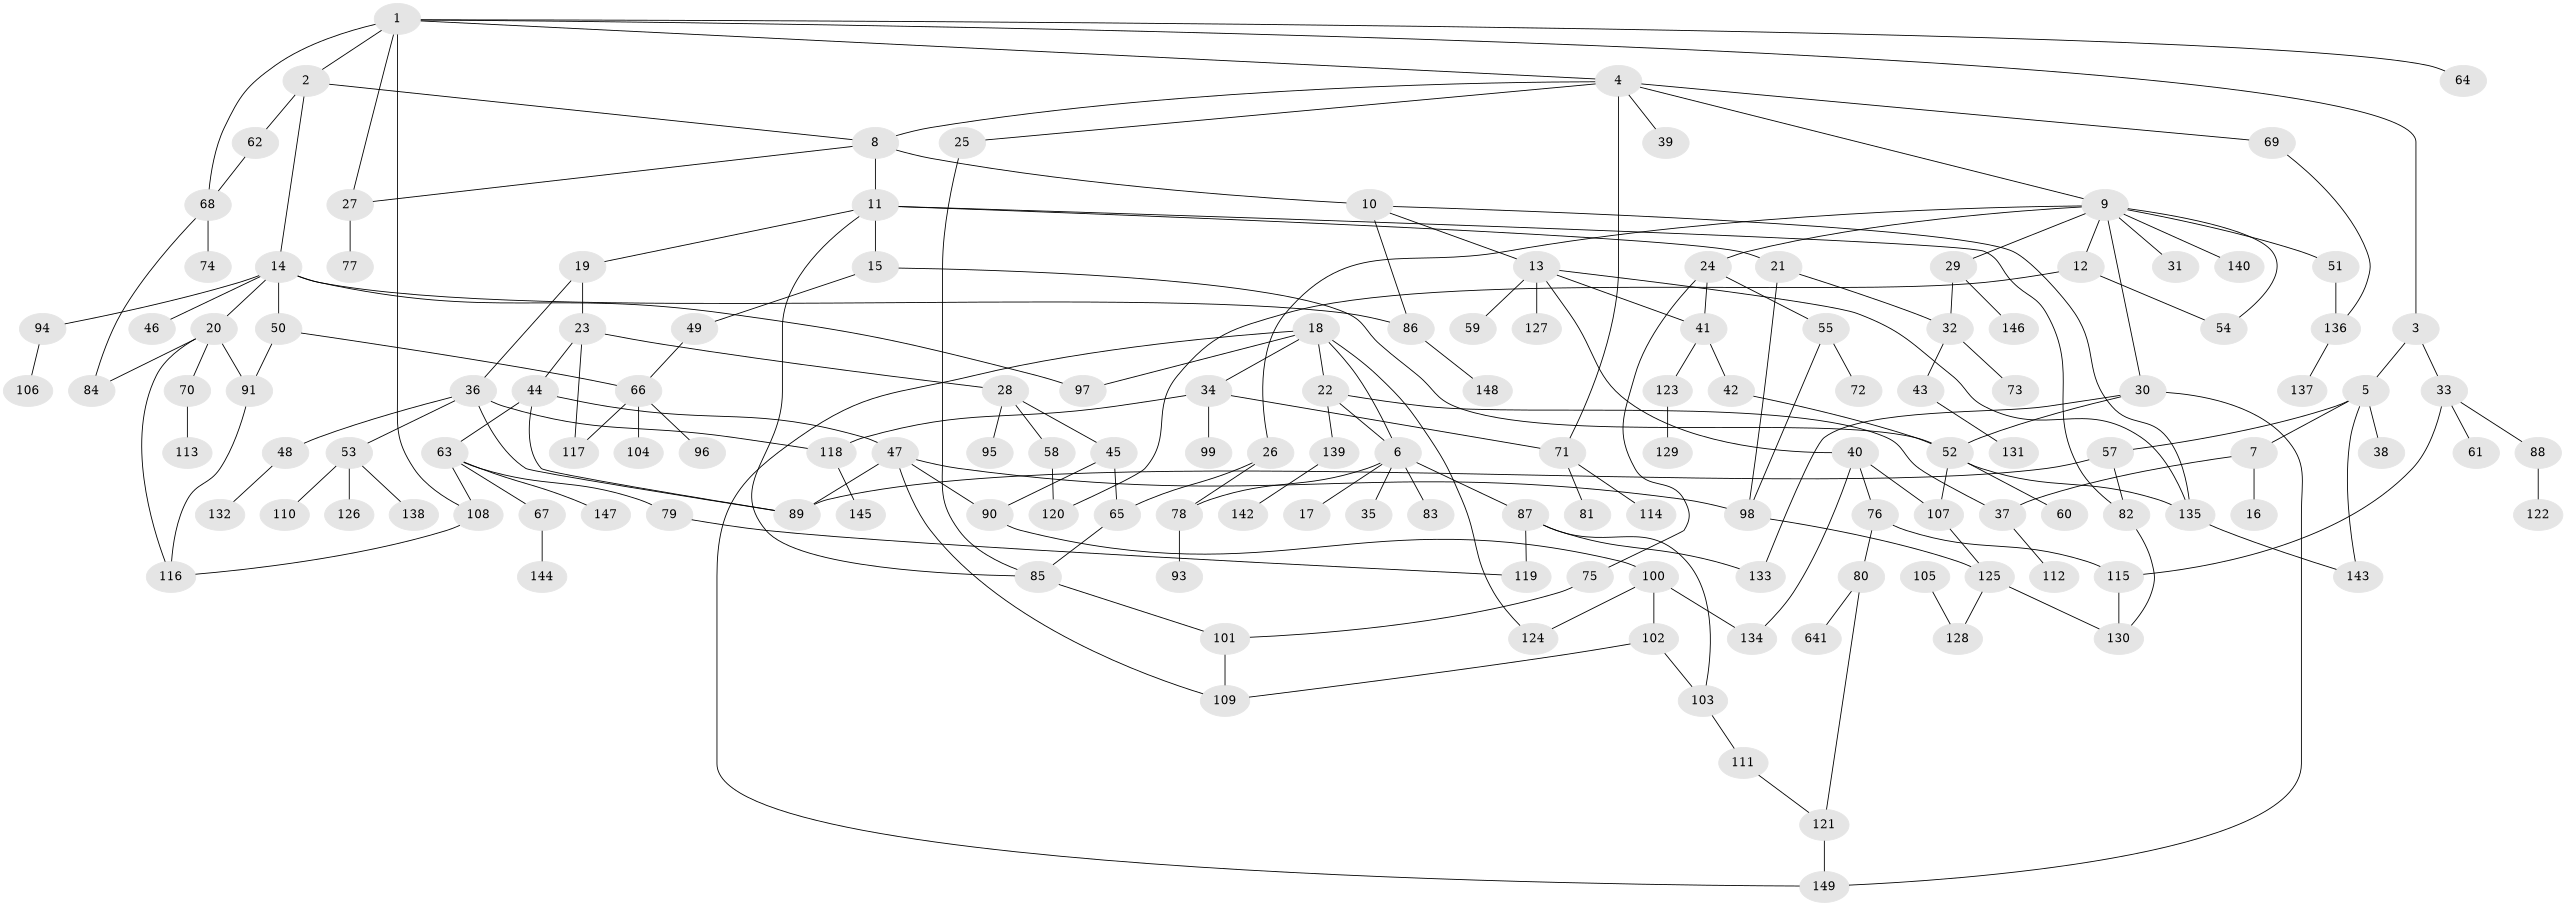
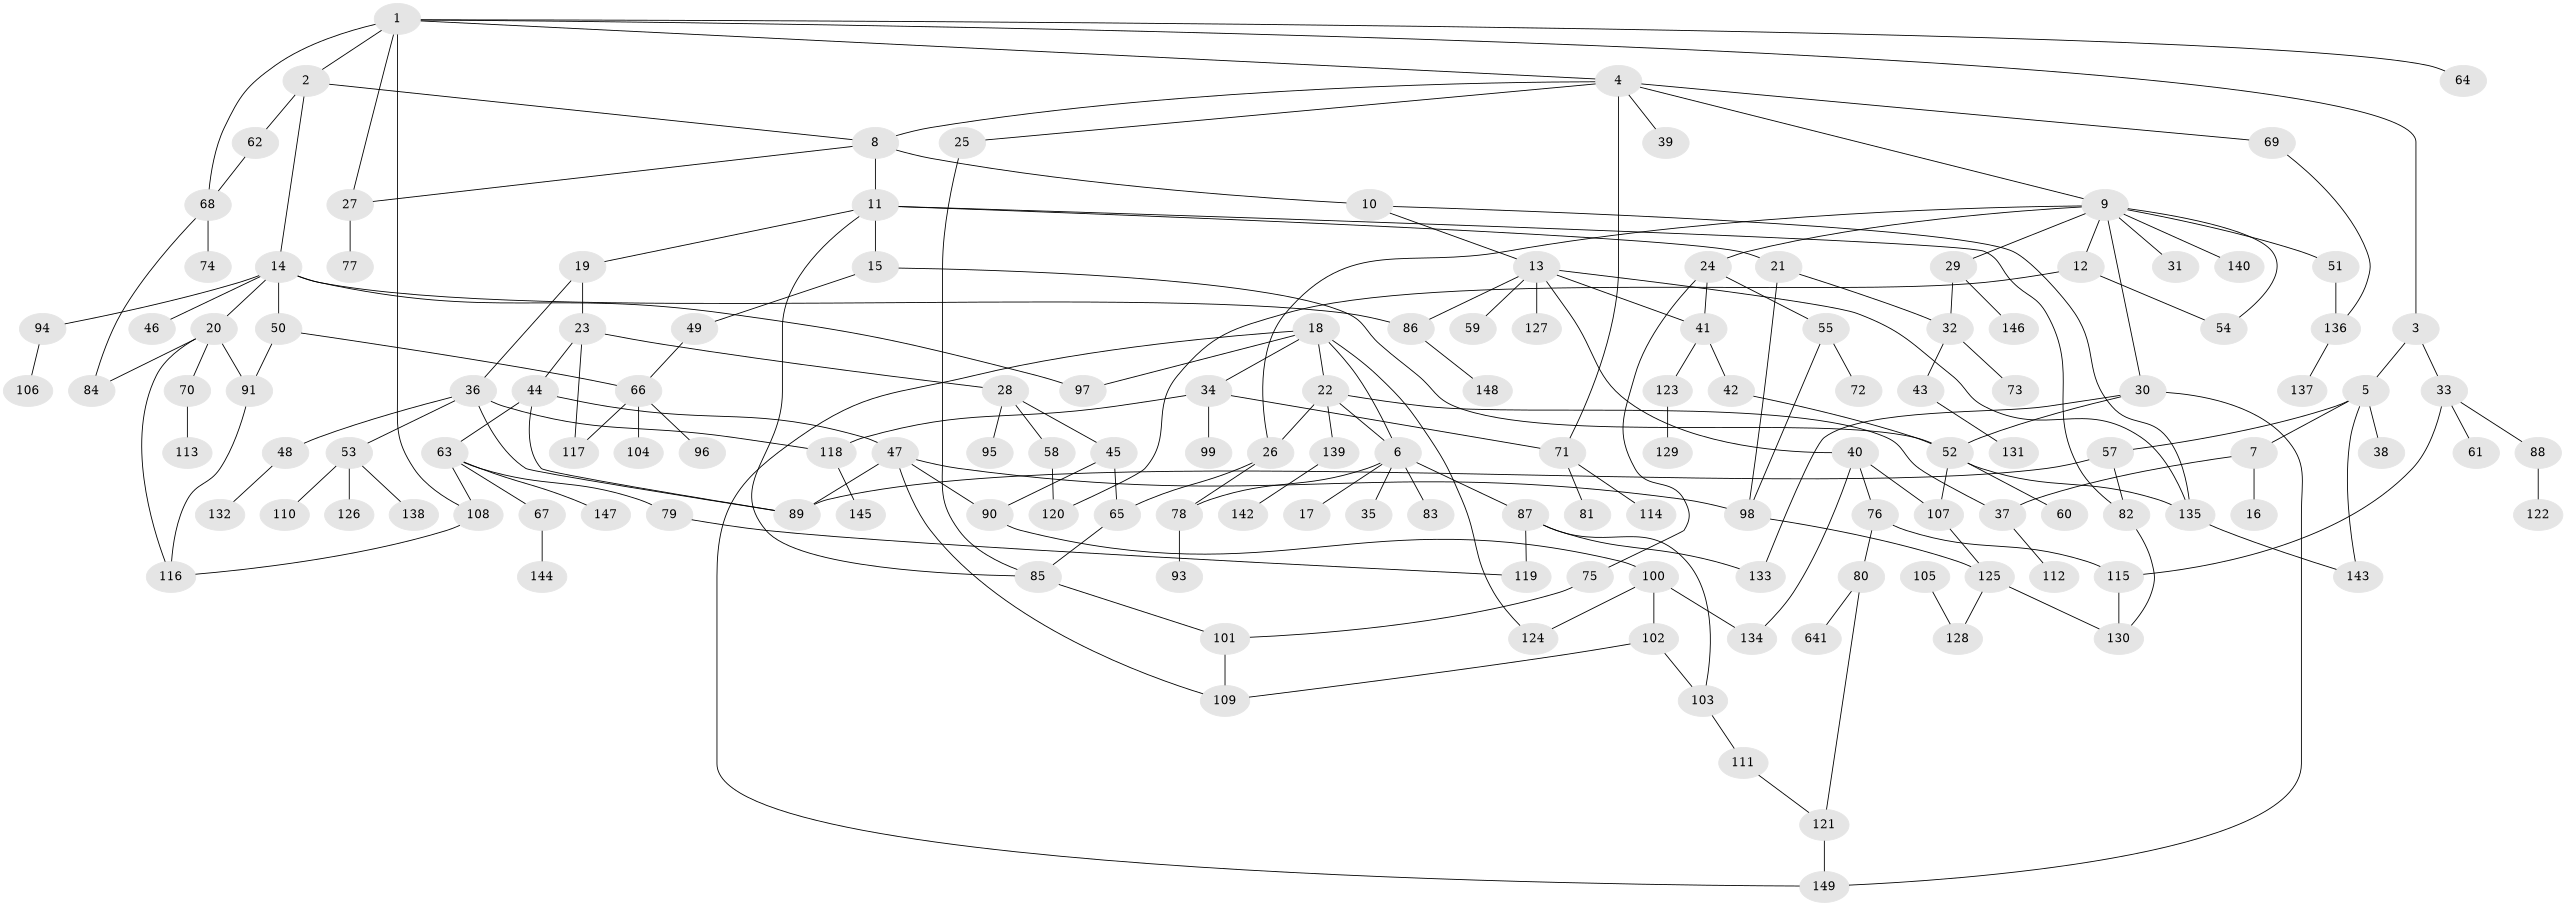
edge "10" -- "86": now "13" -- "86"
edge "22" -- "26": added
